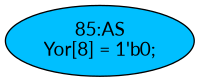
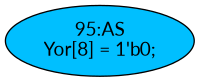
node "85:AS Yor[8] = 1'b0;": label "85:AS Yor[8] = 1'b0;" -> "95:AS Yor[8] = 1'b0;"
